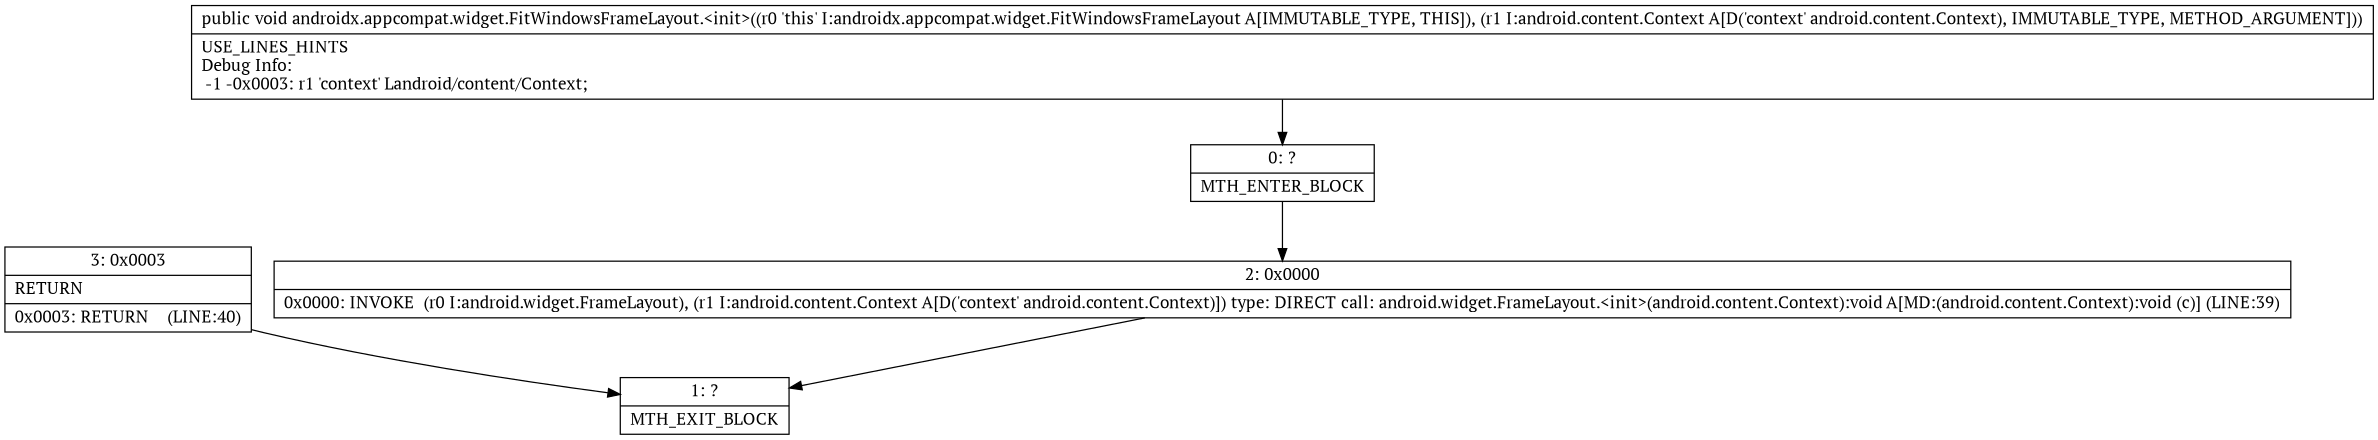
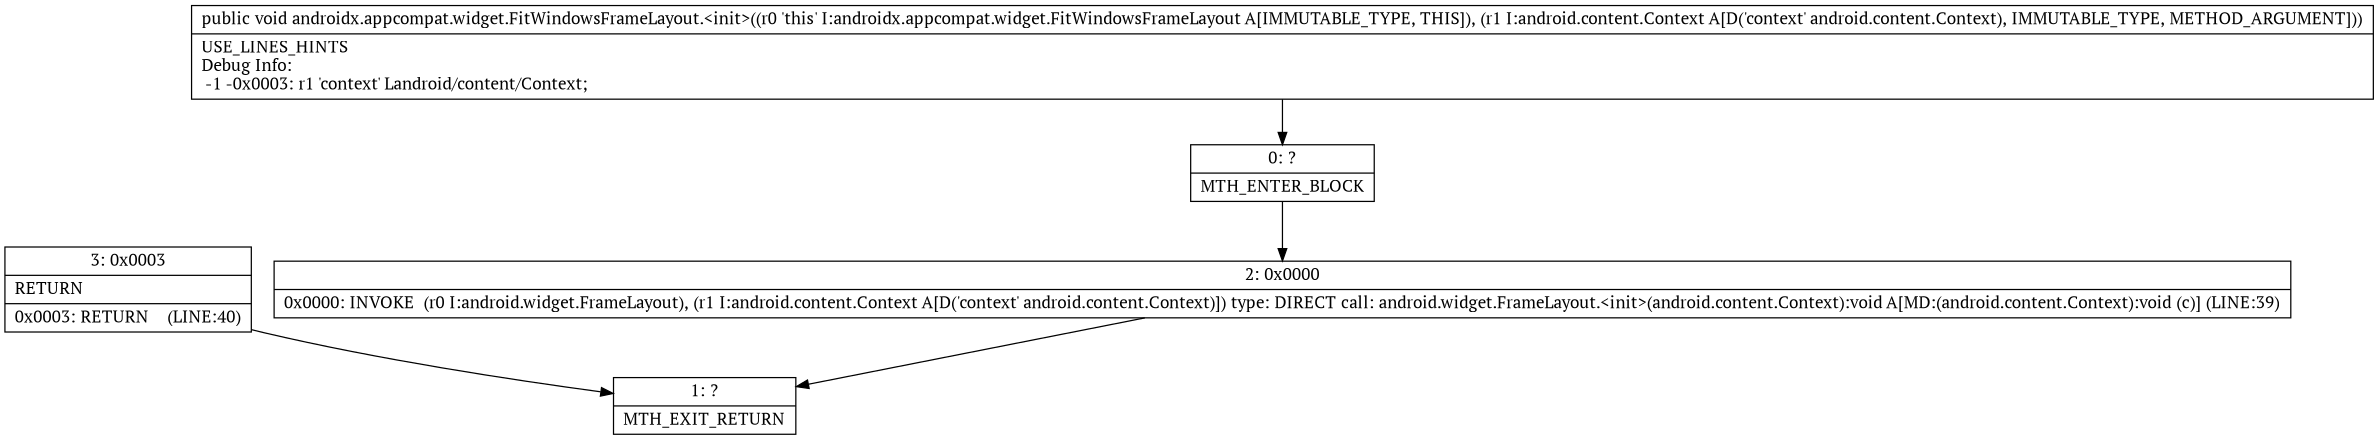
node "1: ?": text "MTH_EXIT_BLOCK" -> "MTH_EXIT_RETURN"
